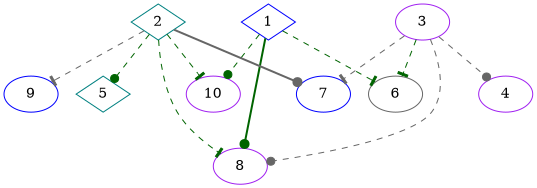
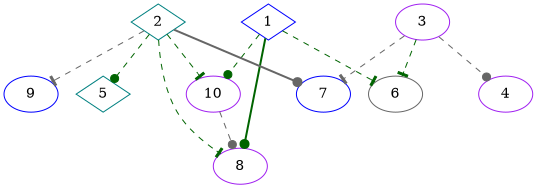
edge "3" -> "8": now "10" -> "8"
